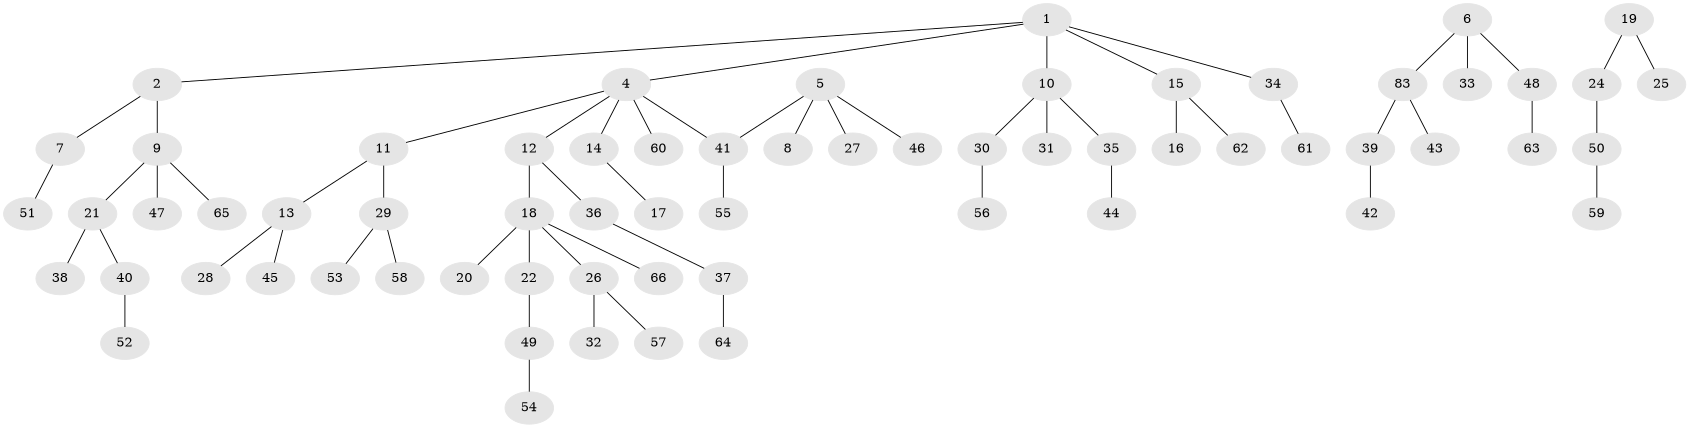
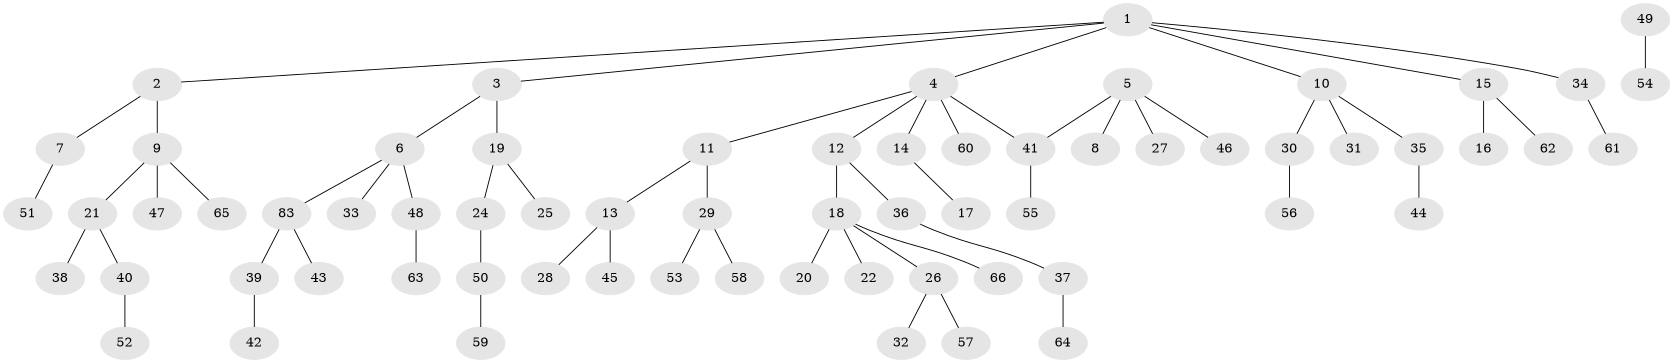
node "3": added
edge "22" -- "49": removed
